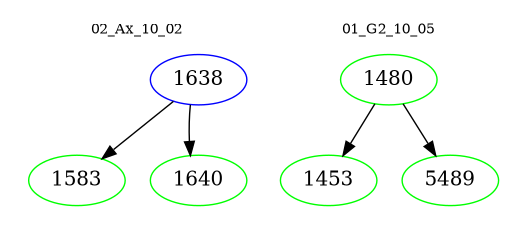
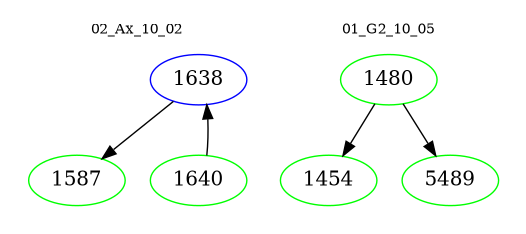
edge "1638" -> "1640": reversed
node "1583": label "1583" -> "1587"
node "1453": label "1453" -> "1454"
